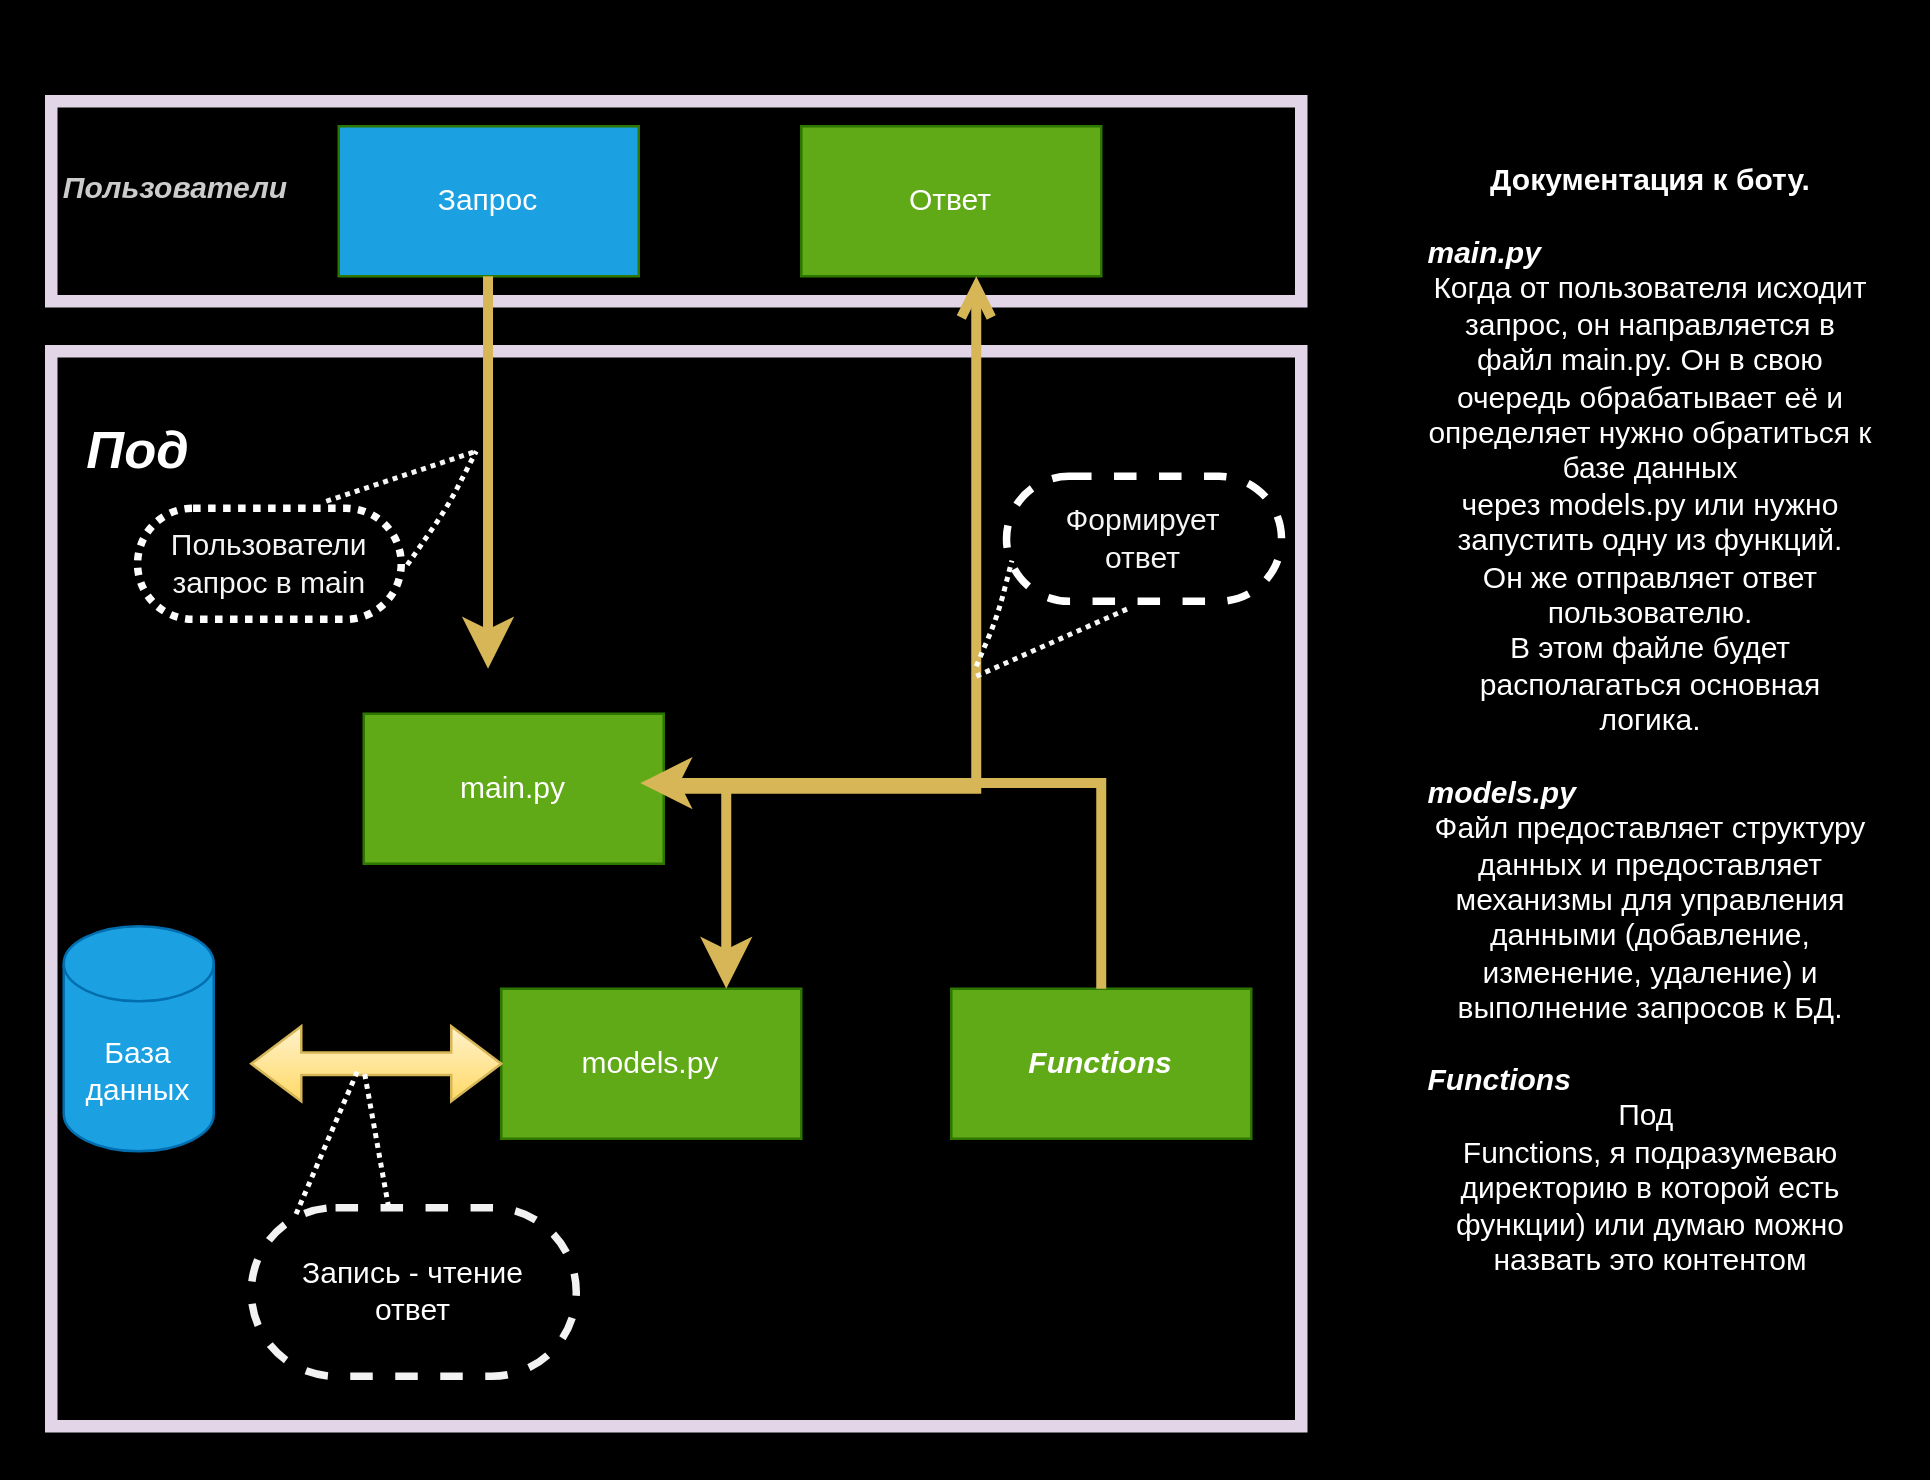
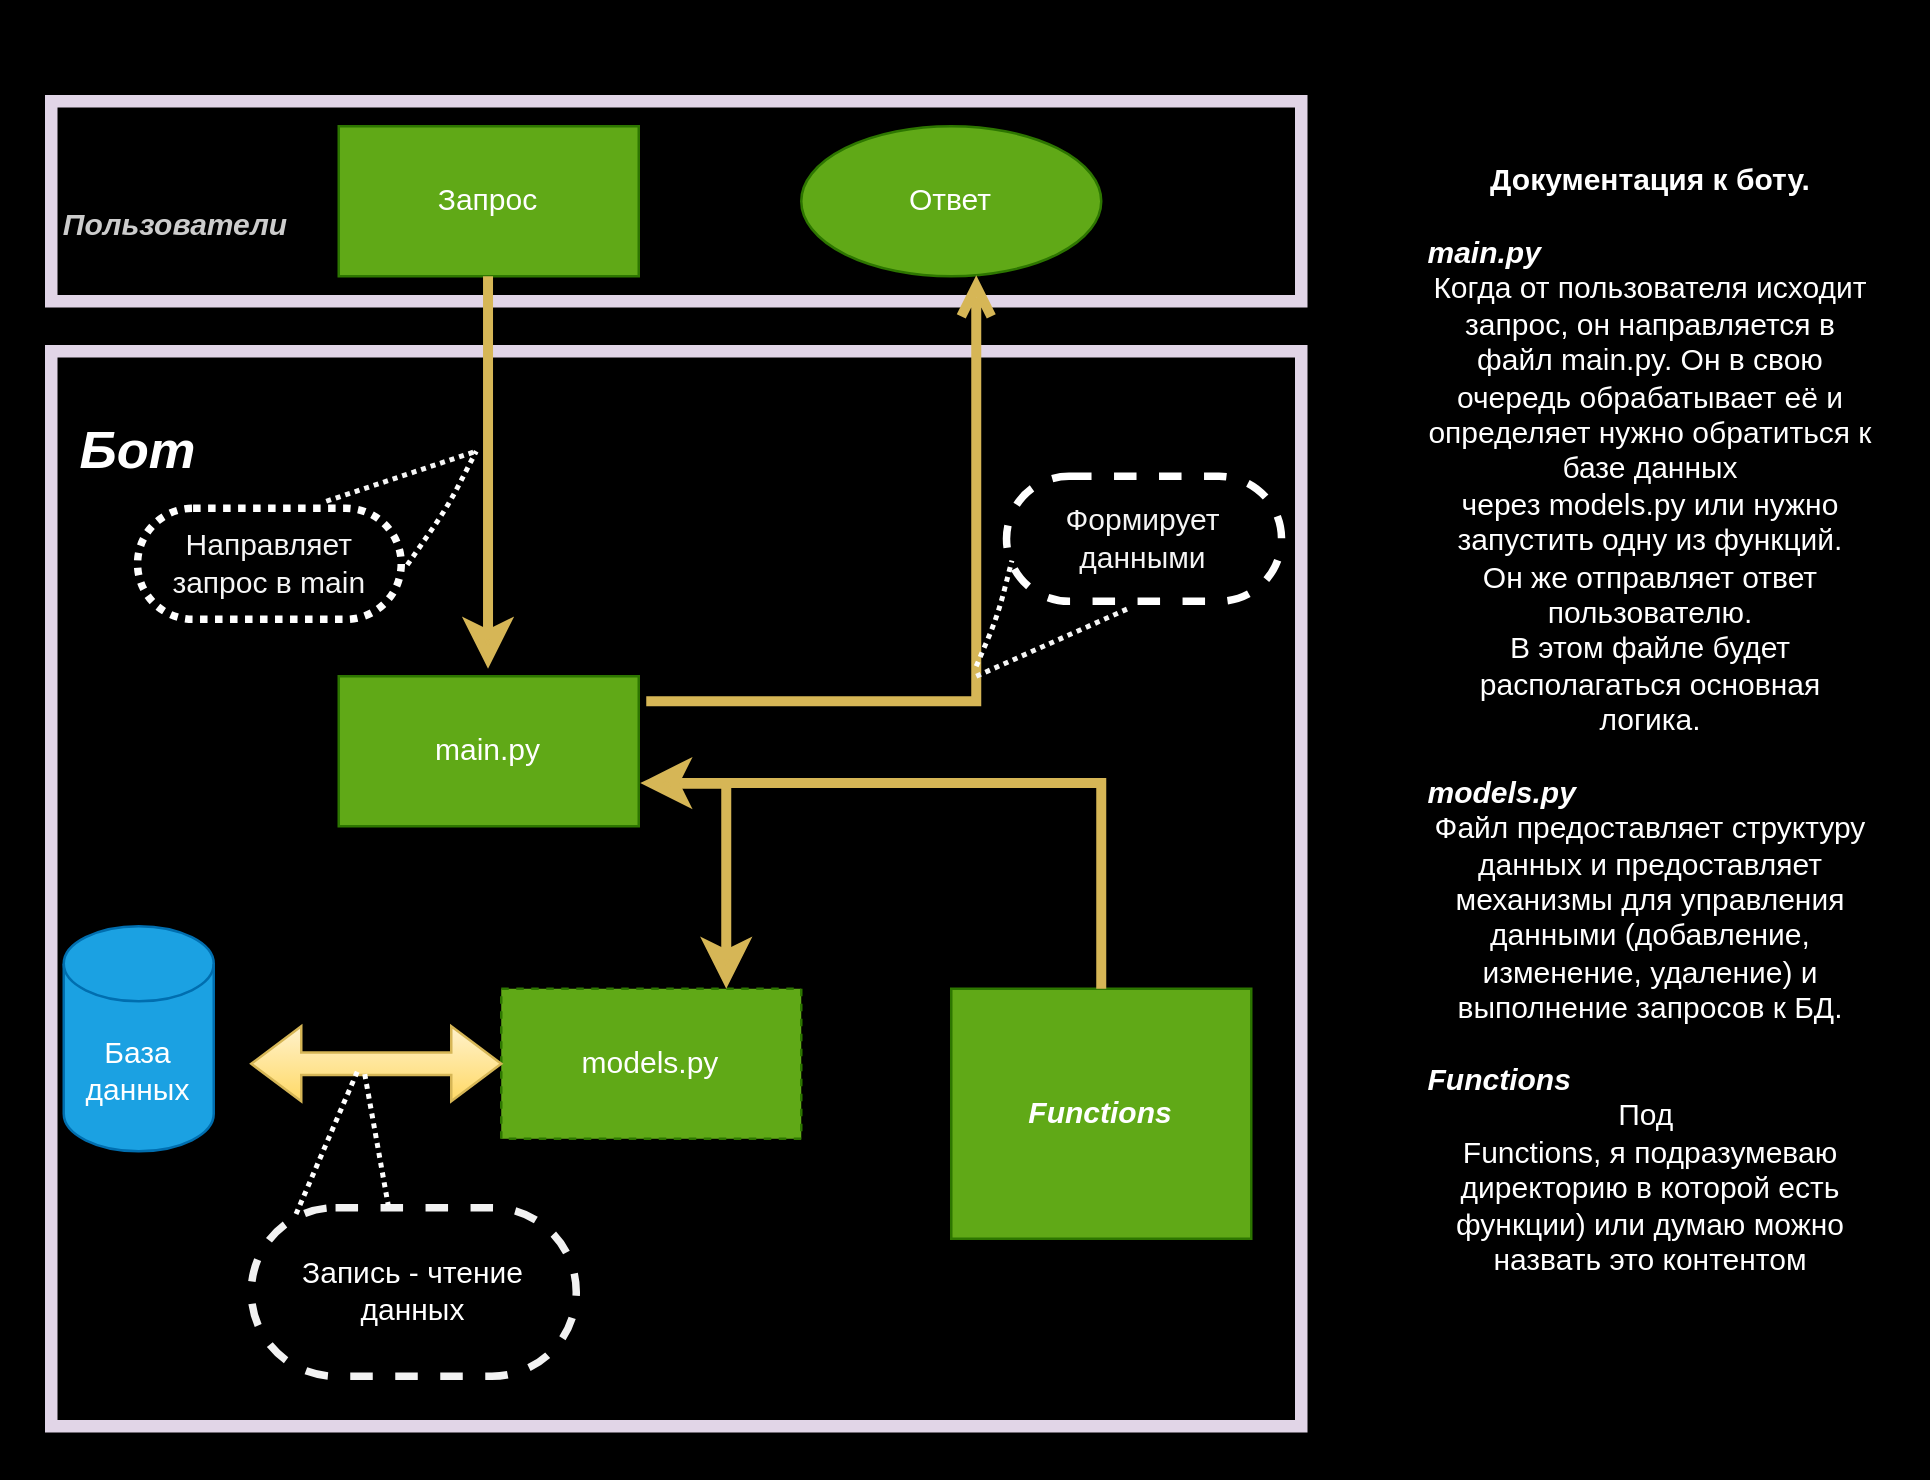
node "Пользователи": moved (176, 189) -> (176, 226)
node "Запрос": fillcolor #1ba1e2 -> #60a917
node "Ответ": shape rectangle -> ellipse
node "Под": label "Под" -> "Бот"
node "Формирует ответ": label "Формирует ответ" -> "Формирует данными"
node "Пользователи запрос в main": label "Пользователи запрос в main" -> "Направляет запрос в main"
node "main.py": moved (514, 789) -> (489, 751)
node "models.py": style solid -> dashed
node "Functions": size 300x150 -> 300x250
node "Запись - чтение ответ": label "Запись - чтение ответ" -> "Запись - чтение данных"
